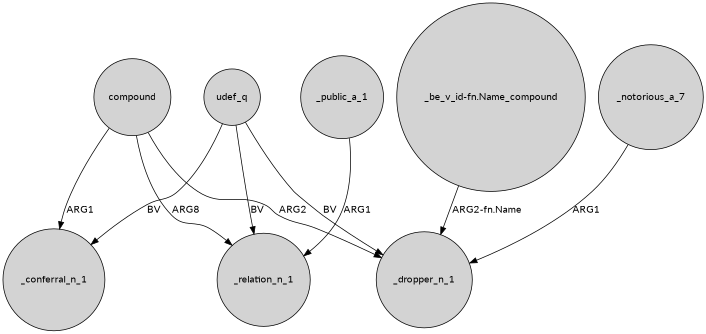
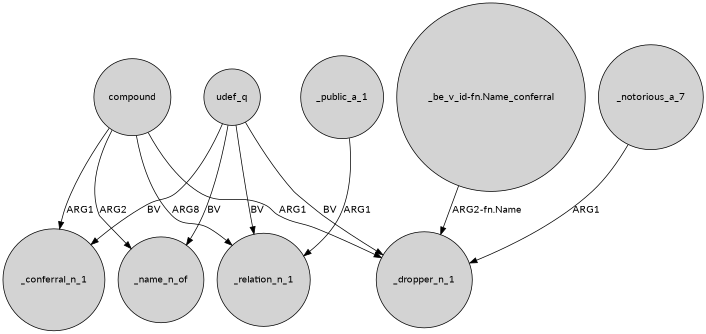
node "_be_v_id-fn.Name_compound": label "_be_v_id-fn.Name_compound" -> "_be_v_id-fn.Name_conferral"
edge "compound" -> "_dropper_n_1": label "ARG2" -> "ARG1"
node "_name_n_of": added
